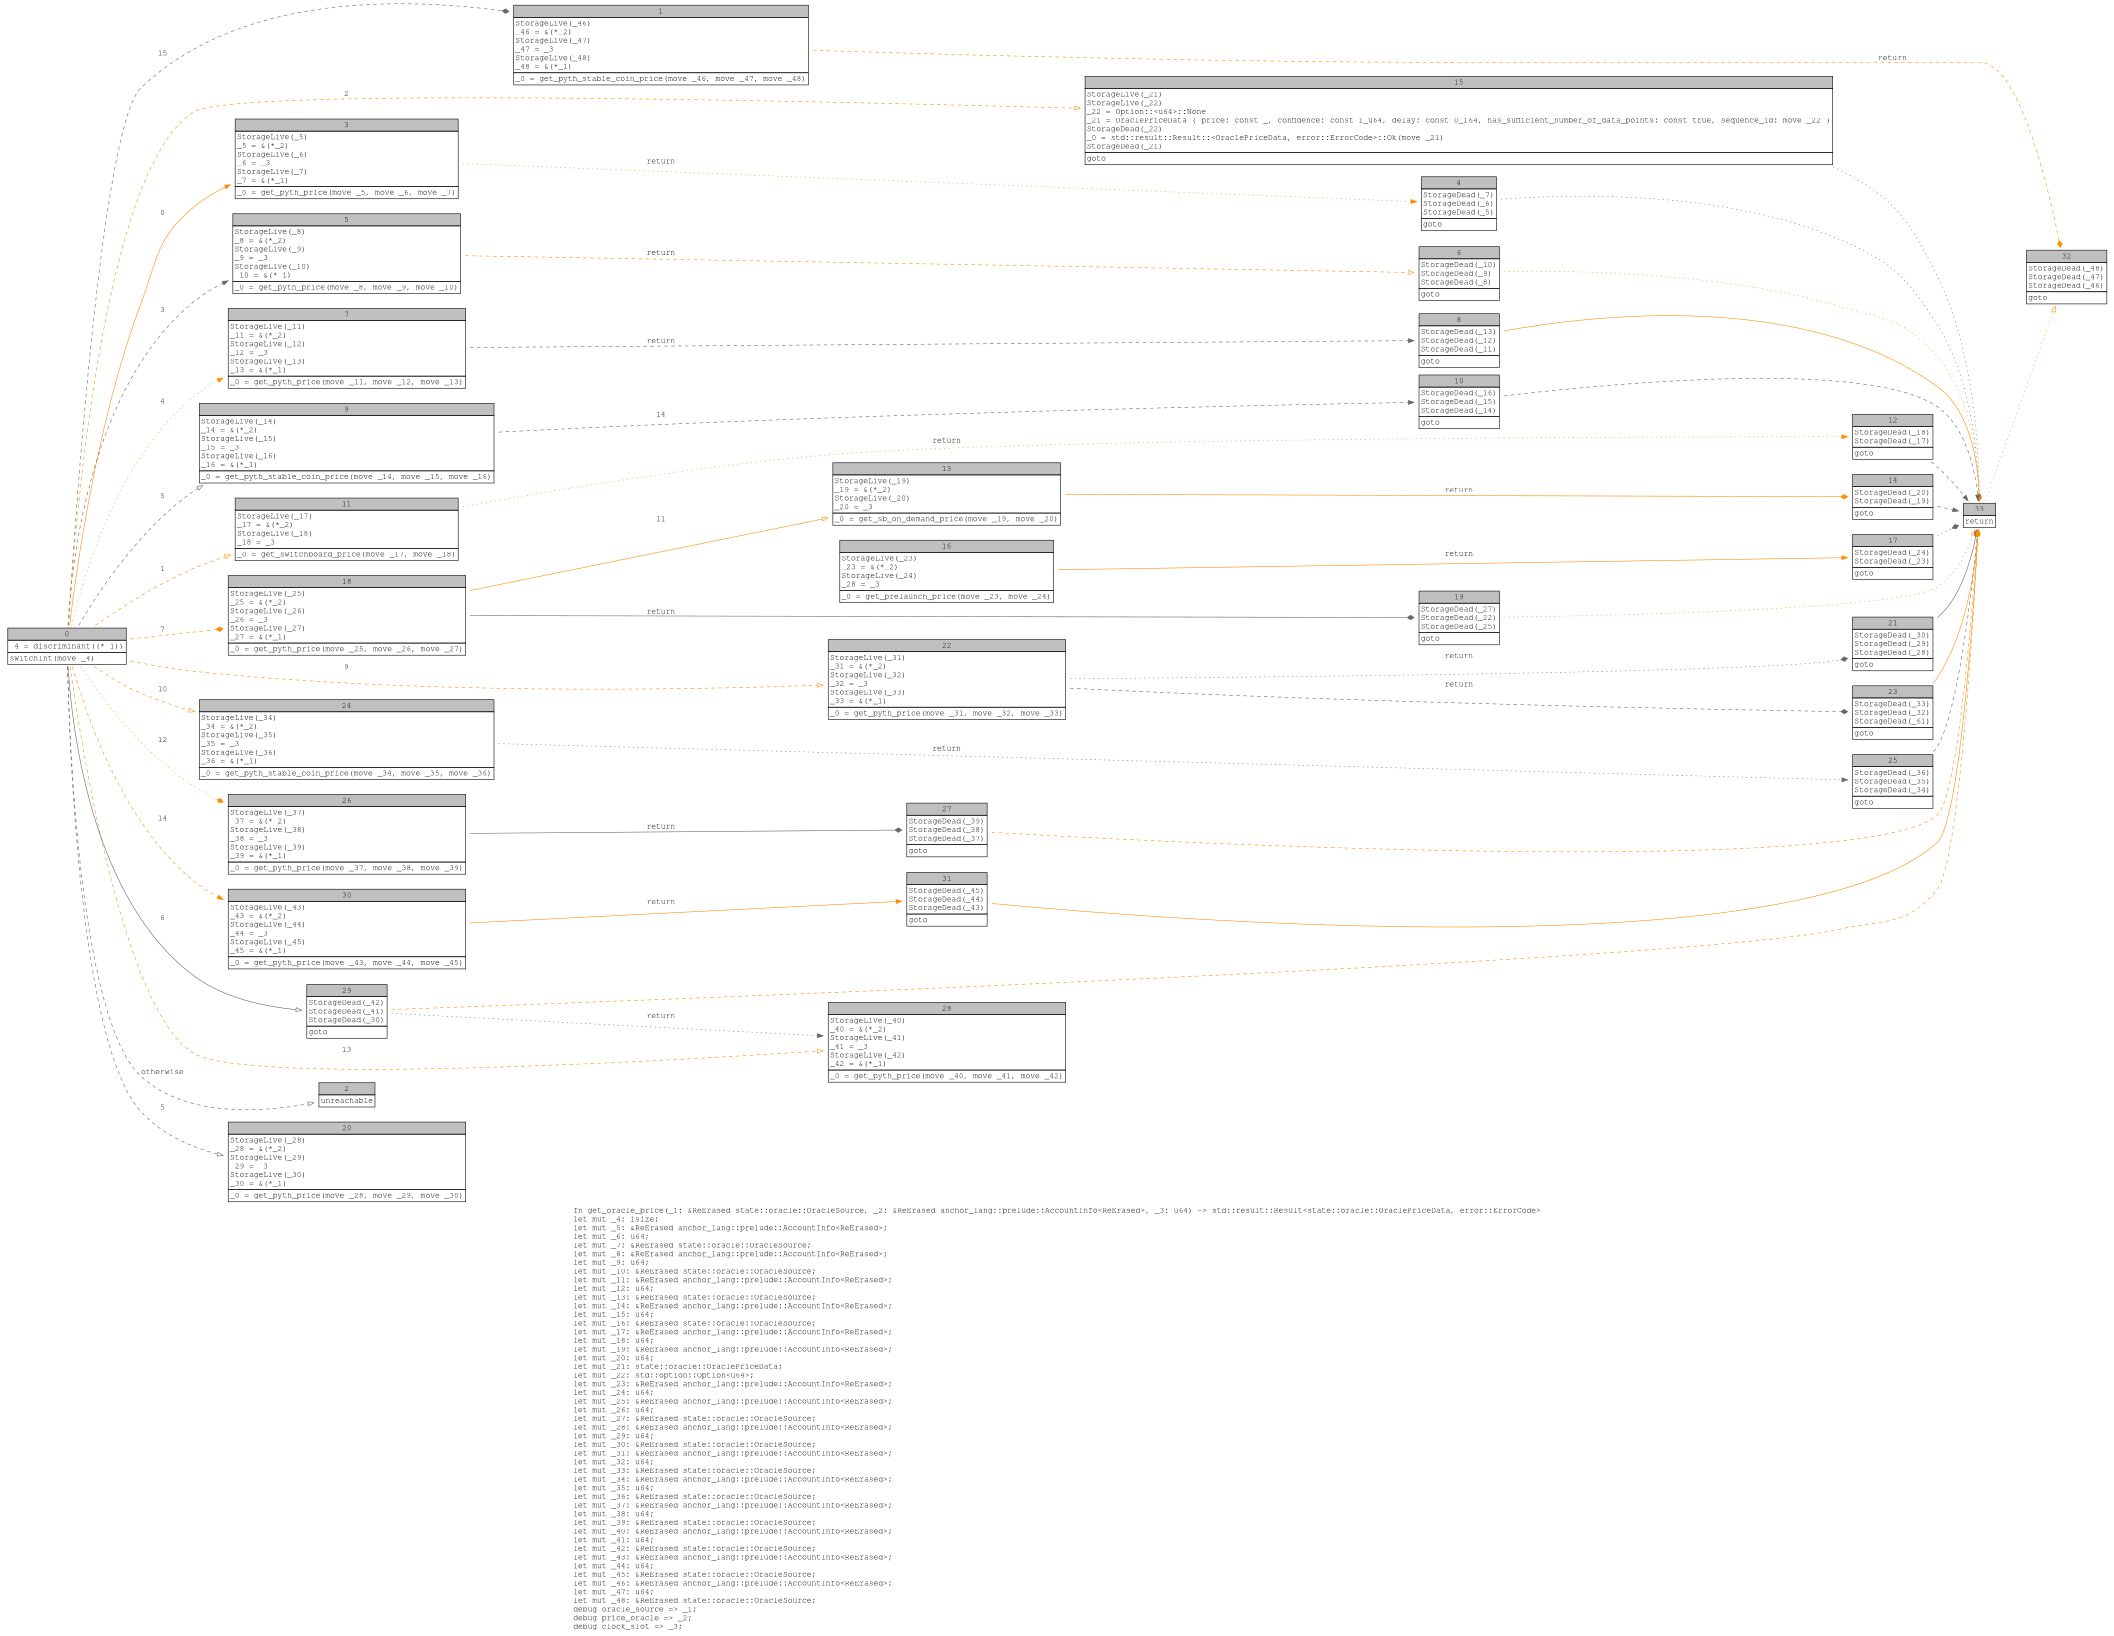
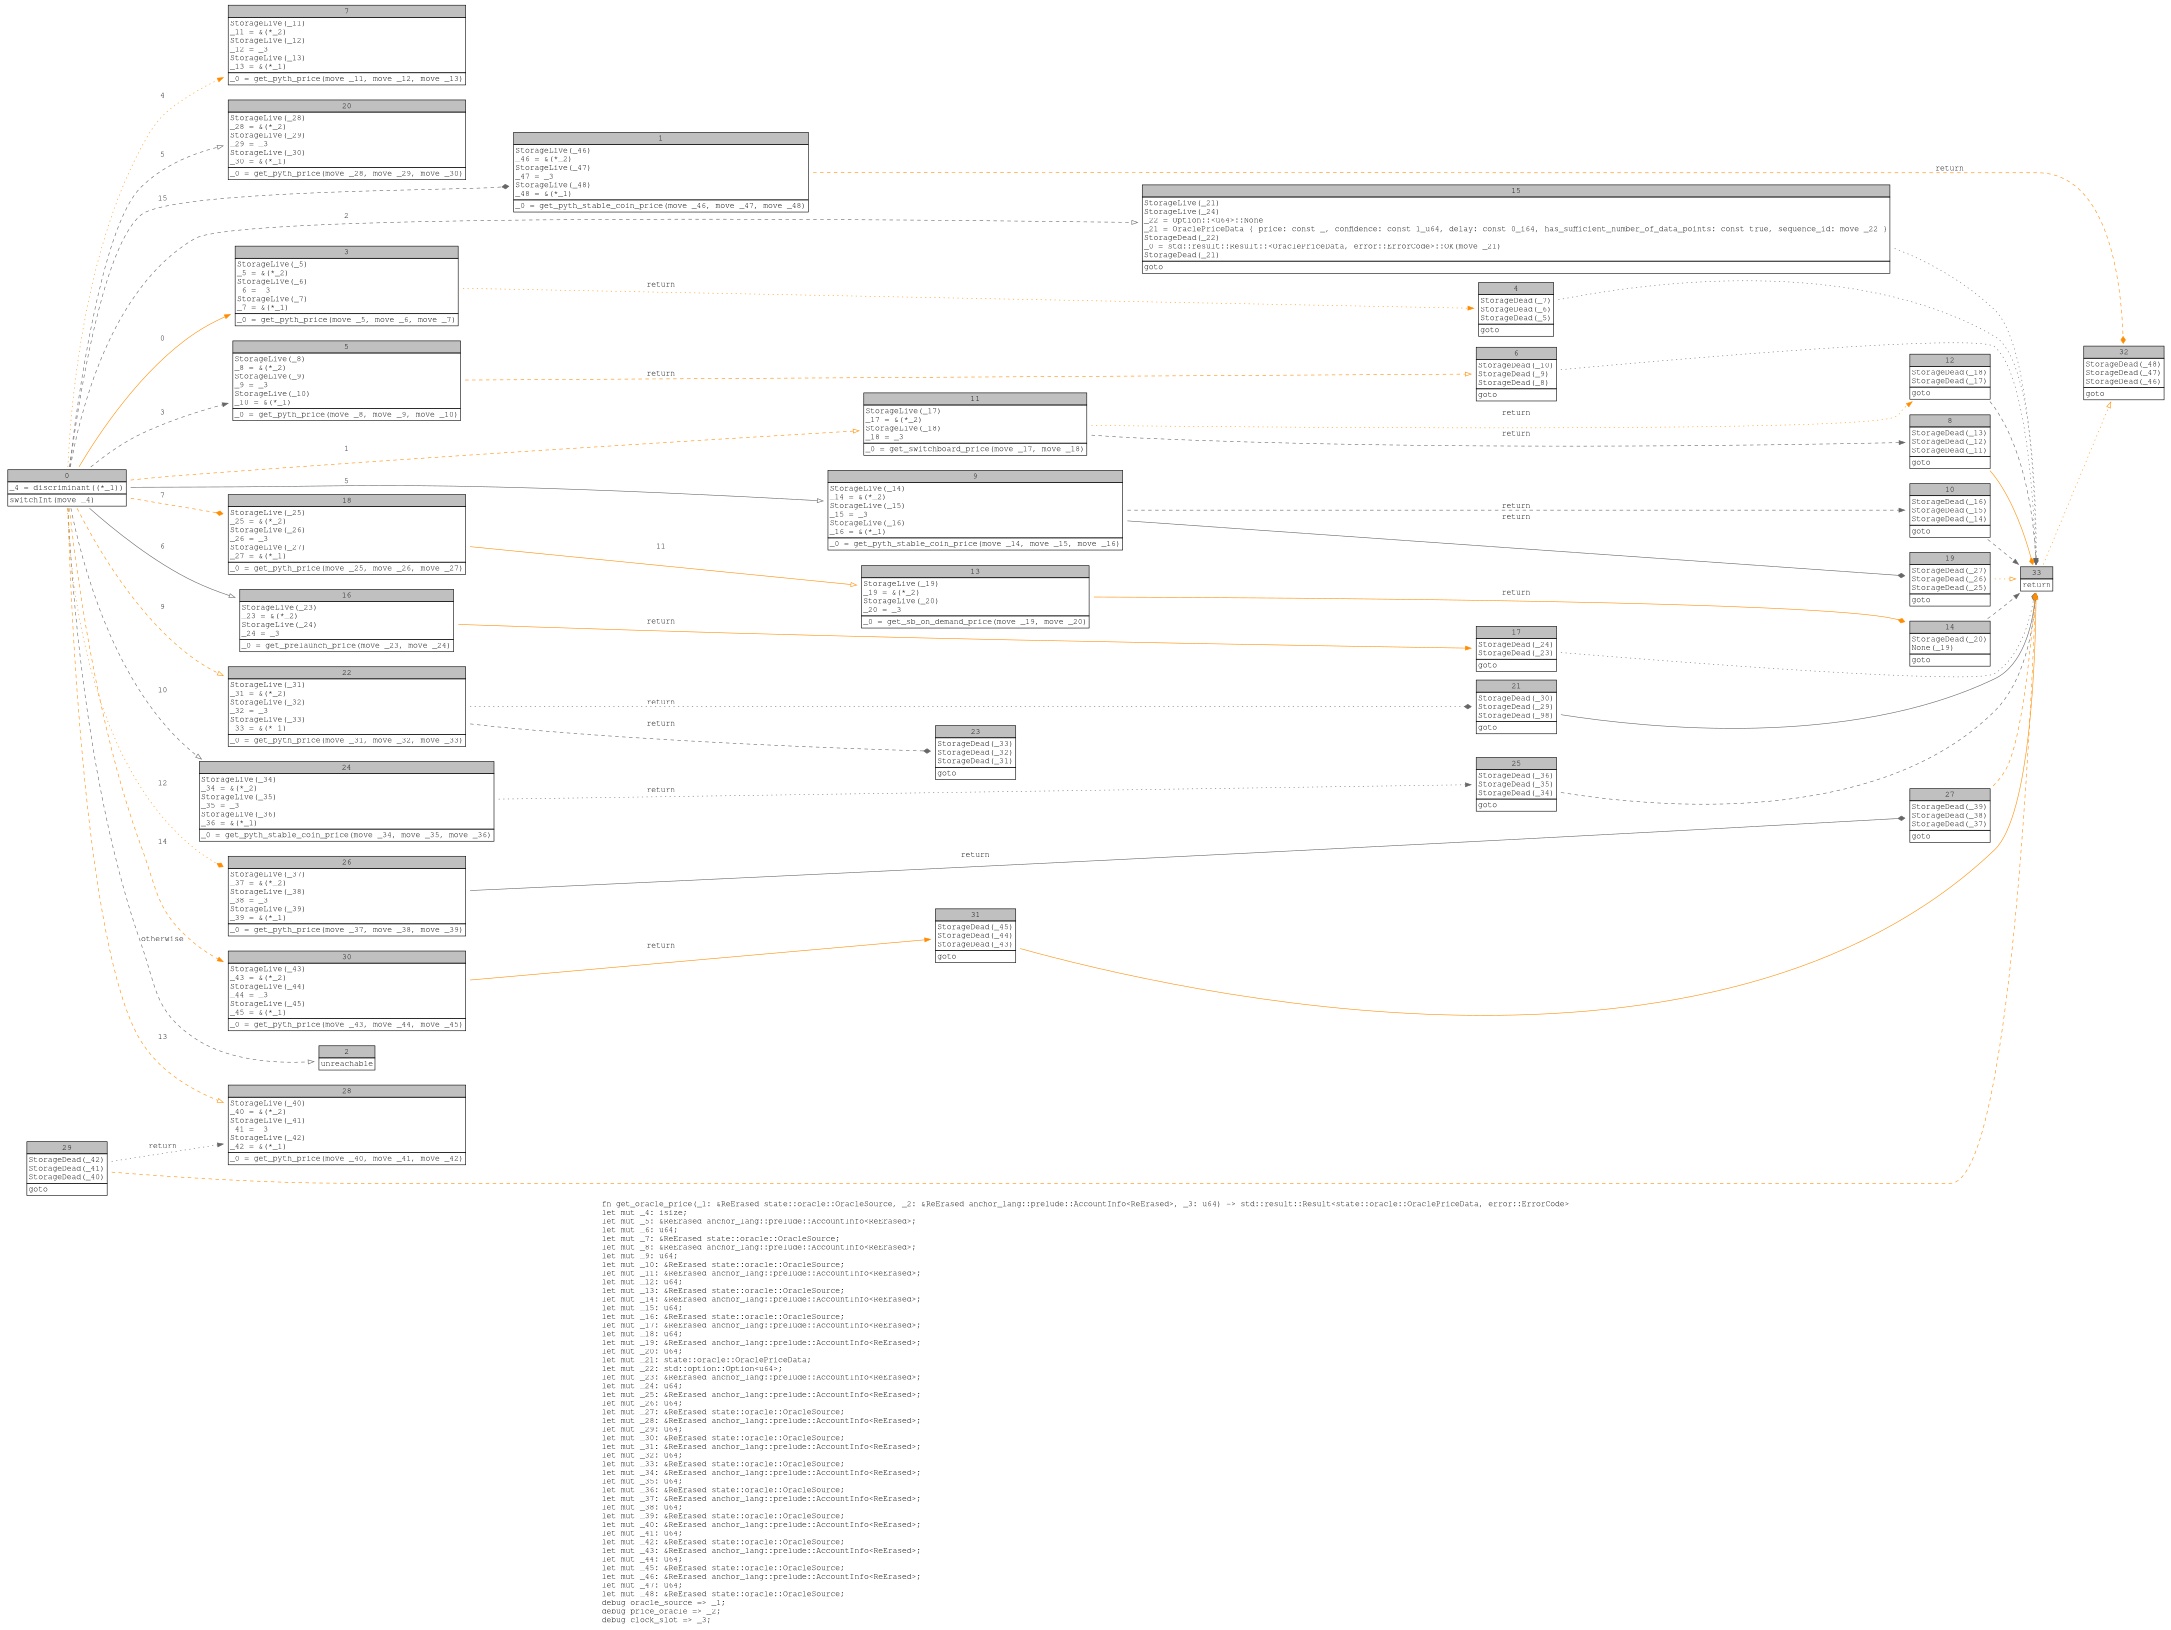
edge "0" -> "15": color darkorange -> gray40
node "15": text "StorageLive(_22)" -> "StorageLive(_24)"
edge "6" -> "33": color darkorange -> gray40
edge "7" -> "8": now "11" -> "8"
edge "9" -> "10": label "14" -> "return"
node "14": text "StorageDead(_19)" -> "None(_19)"
edge "0" -> "9": style dashed -> solid
node "16": text "_28 = _3" -> "_24 = _3"
edge "23" -> "33": removed
edge "18" -> "19": now "9" -> "19"
node "19": text "StorageDead(_22)" -> "StorageDead(_26)"
node "21": text "StorageDead(_28)" -> "StorageDead(_98)"
edge "0" -> "24": color darkorange -> gray40
node "23": text "StorageDead(_61)" -> "StorageDead(_31)"
edge "0" -> "29": now "0" -> "16"
node "29": text "StorageDead(_30)" -> "StorageDead(_40)"
